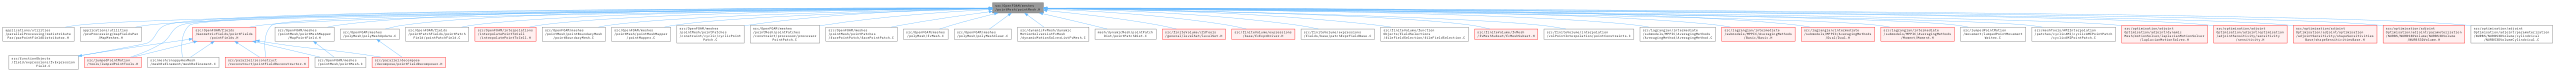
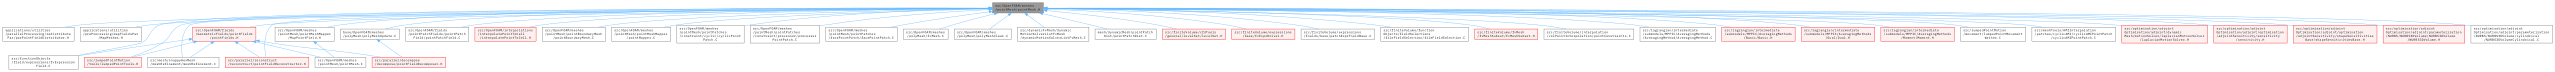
edge "src/OpenFOAM/meshes /pointMesh/pointMesh.H" -> "src/functionObjects /field/expressions/fvExpression Field.C": reversed
node "src/OpenFOAM/meshes /polyMesh/polyMeshUpdate.C": label "src/OpenFOAM/meshes /polyMesh/polyMeshUpdate.C" -> "base/OpenFOAM/meshes /polyMesh/polyMeshUpdate.C"
